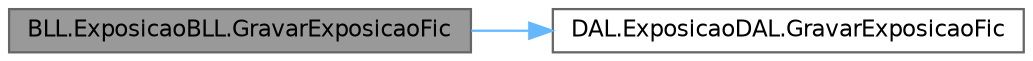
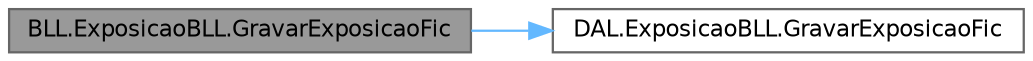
node "DAL.ExposicaoDAL.GravarExposicaoFic": label "DAL.ExposicaoDAL.GravarExposicaoFic" -> "DAL.ExposicaoBLL.GravarExposicaoFic"
